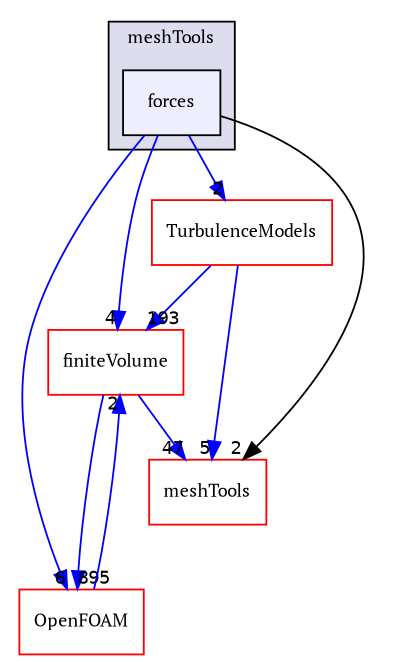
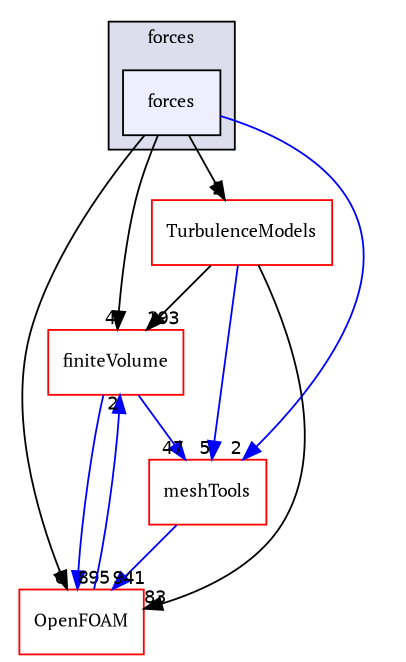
cluster "meshTools": label "meshTools" -> "forces"
edge "forces" -> "TurbulenceModels": color blue -> black
edge "forces" -> "finiteVolume": color blue -> black
edge "forces" -> "meshTools": color black -> blue
edge "TurbulenceModels" -> "finiteVolume": color blue -> black
edge "forces" -> "OpenFOAM": color blue -> black
edge "TurbulenceModels" -> "OpenFOAM": added
edge "meshTools" -> "OpenFOAM": added
